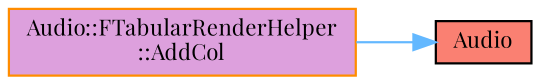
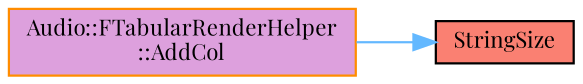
node "Audio": label "Audio" -> "StringSize"
